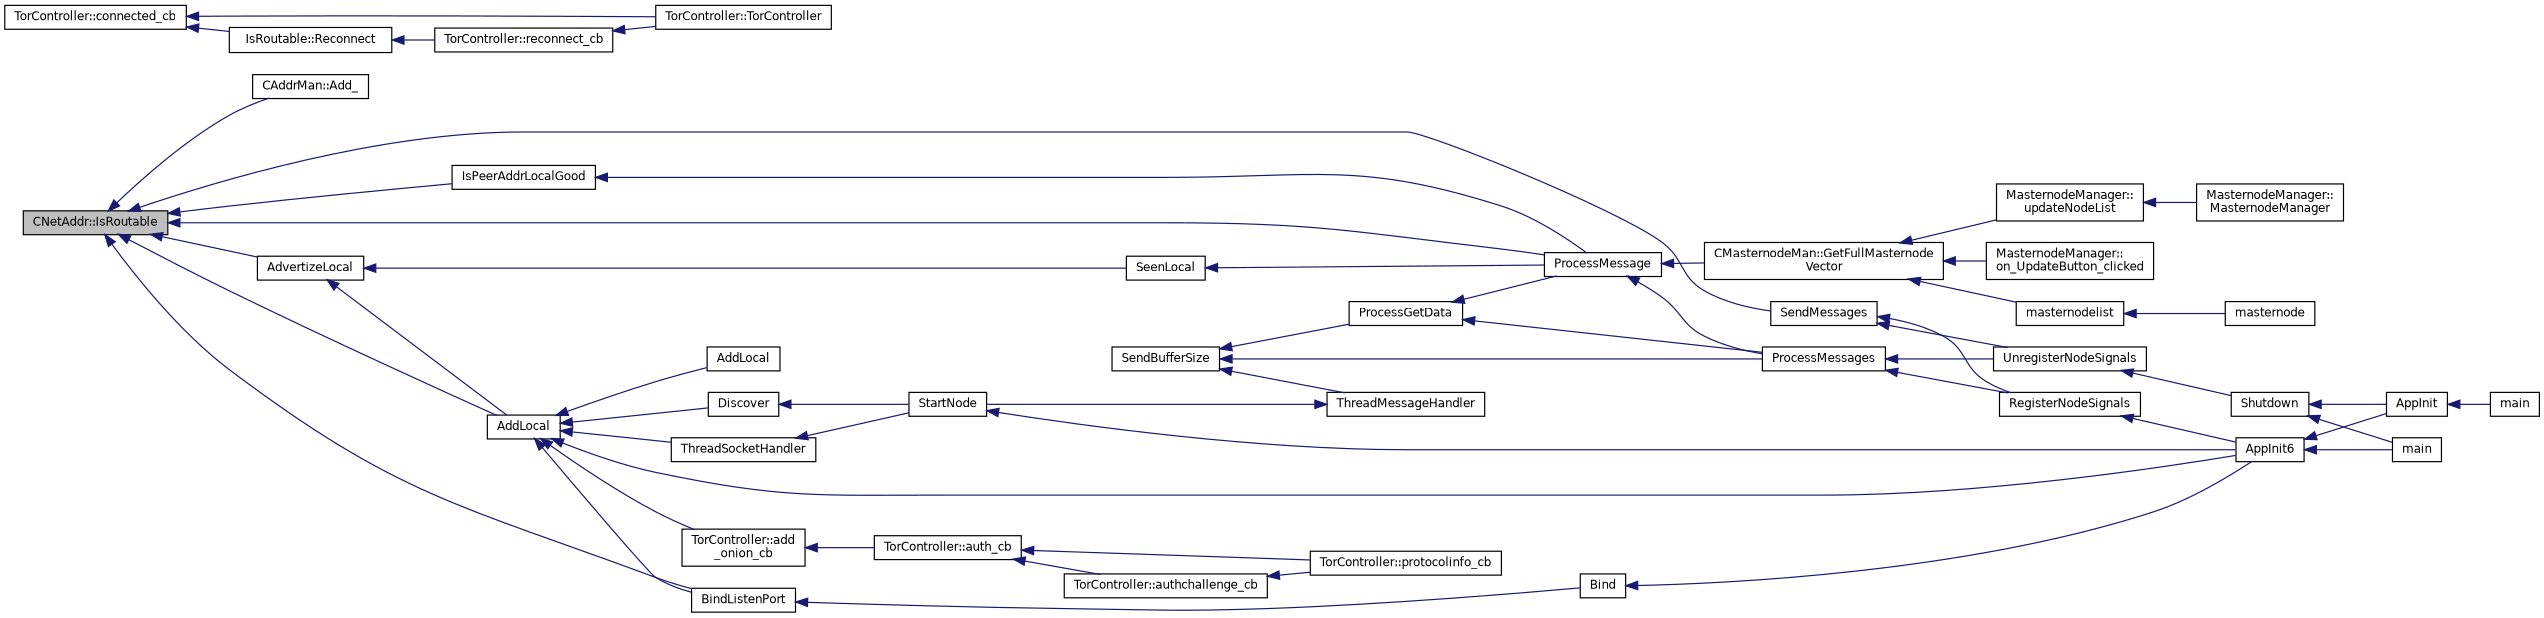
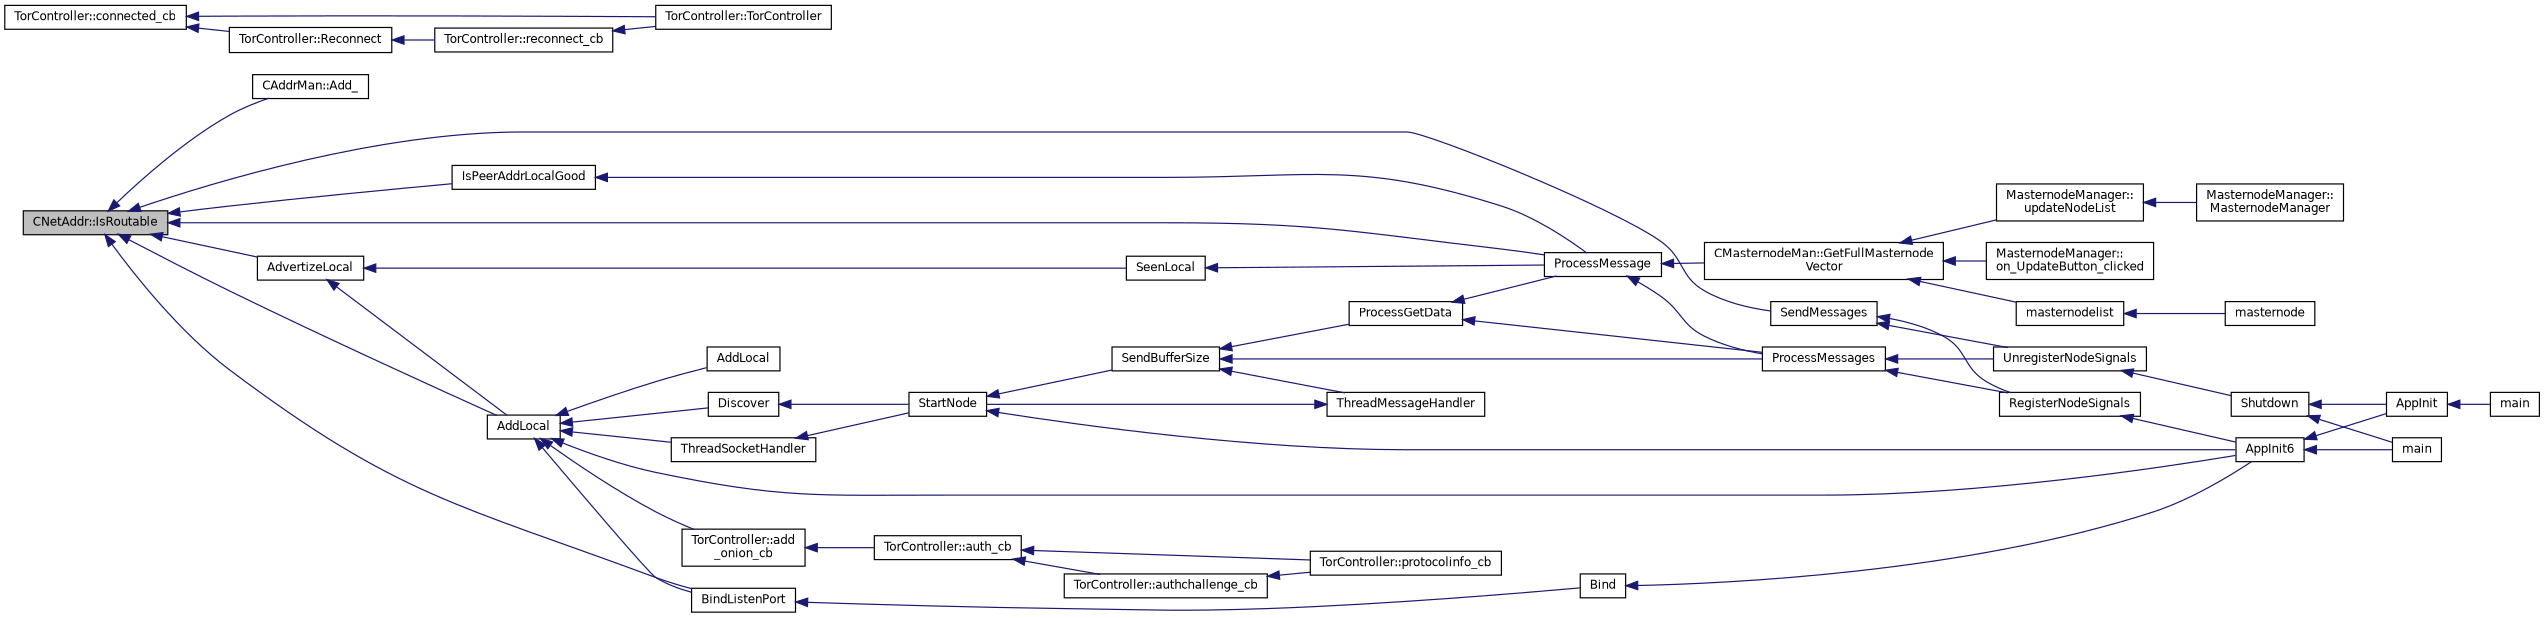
node "IsRoutable::Reconnect": label "IsRoutable::Reconnect" -> "TorController::Reconnect"
edge "SendBufferSize" -> "StartNode": added
